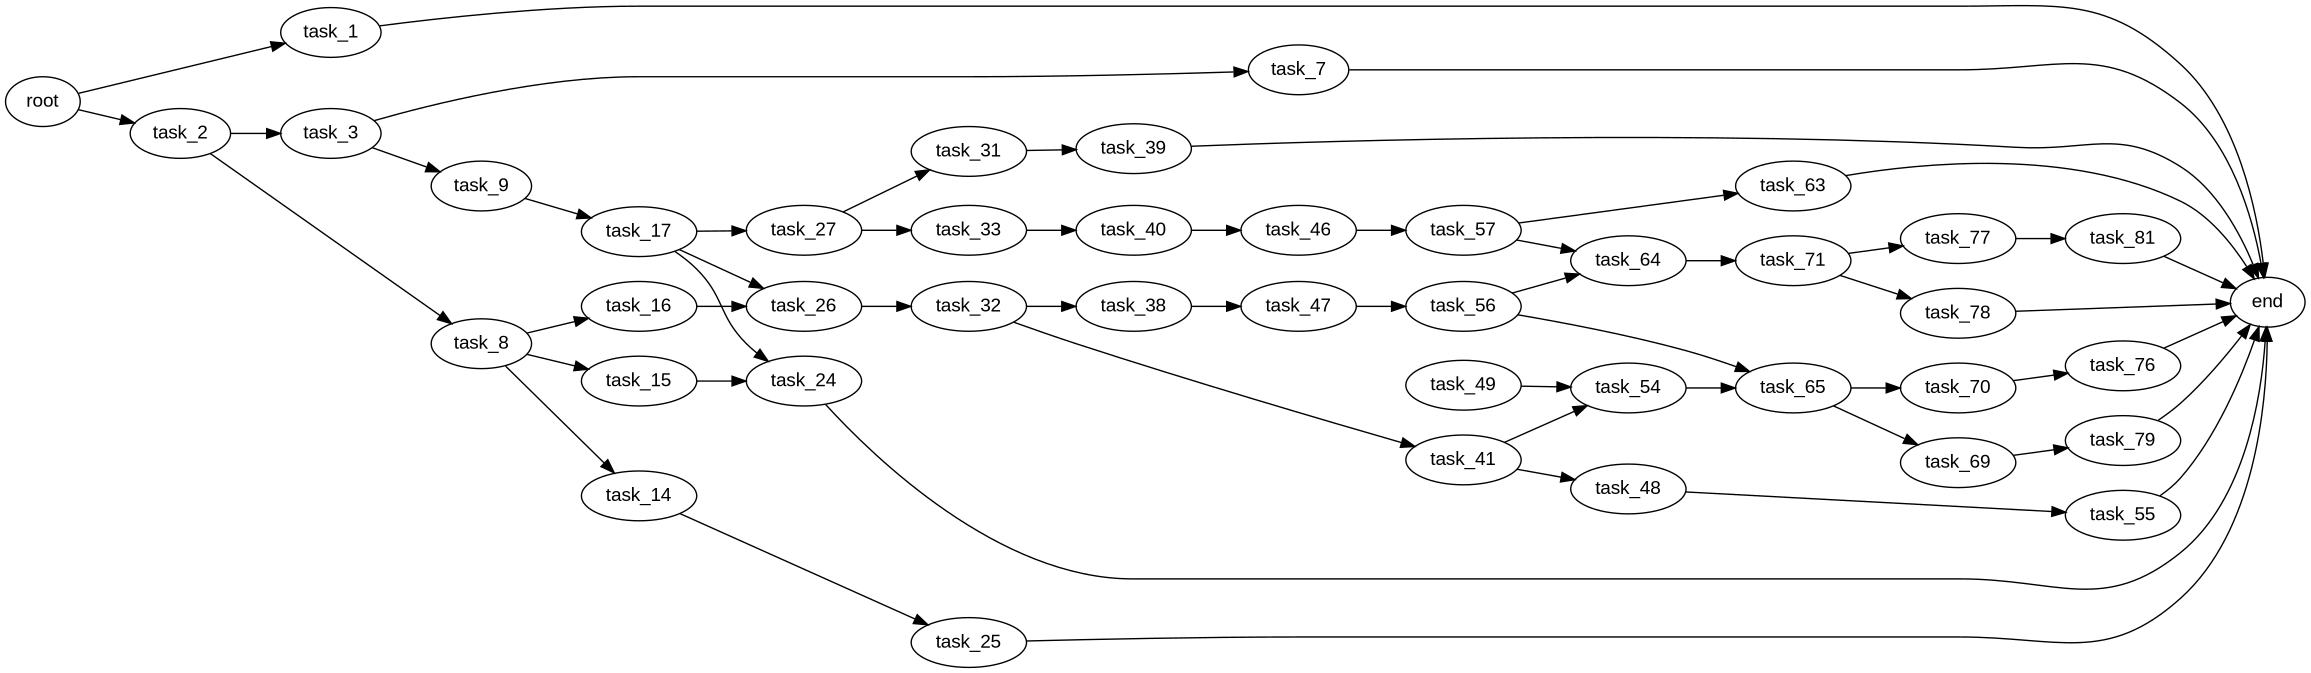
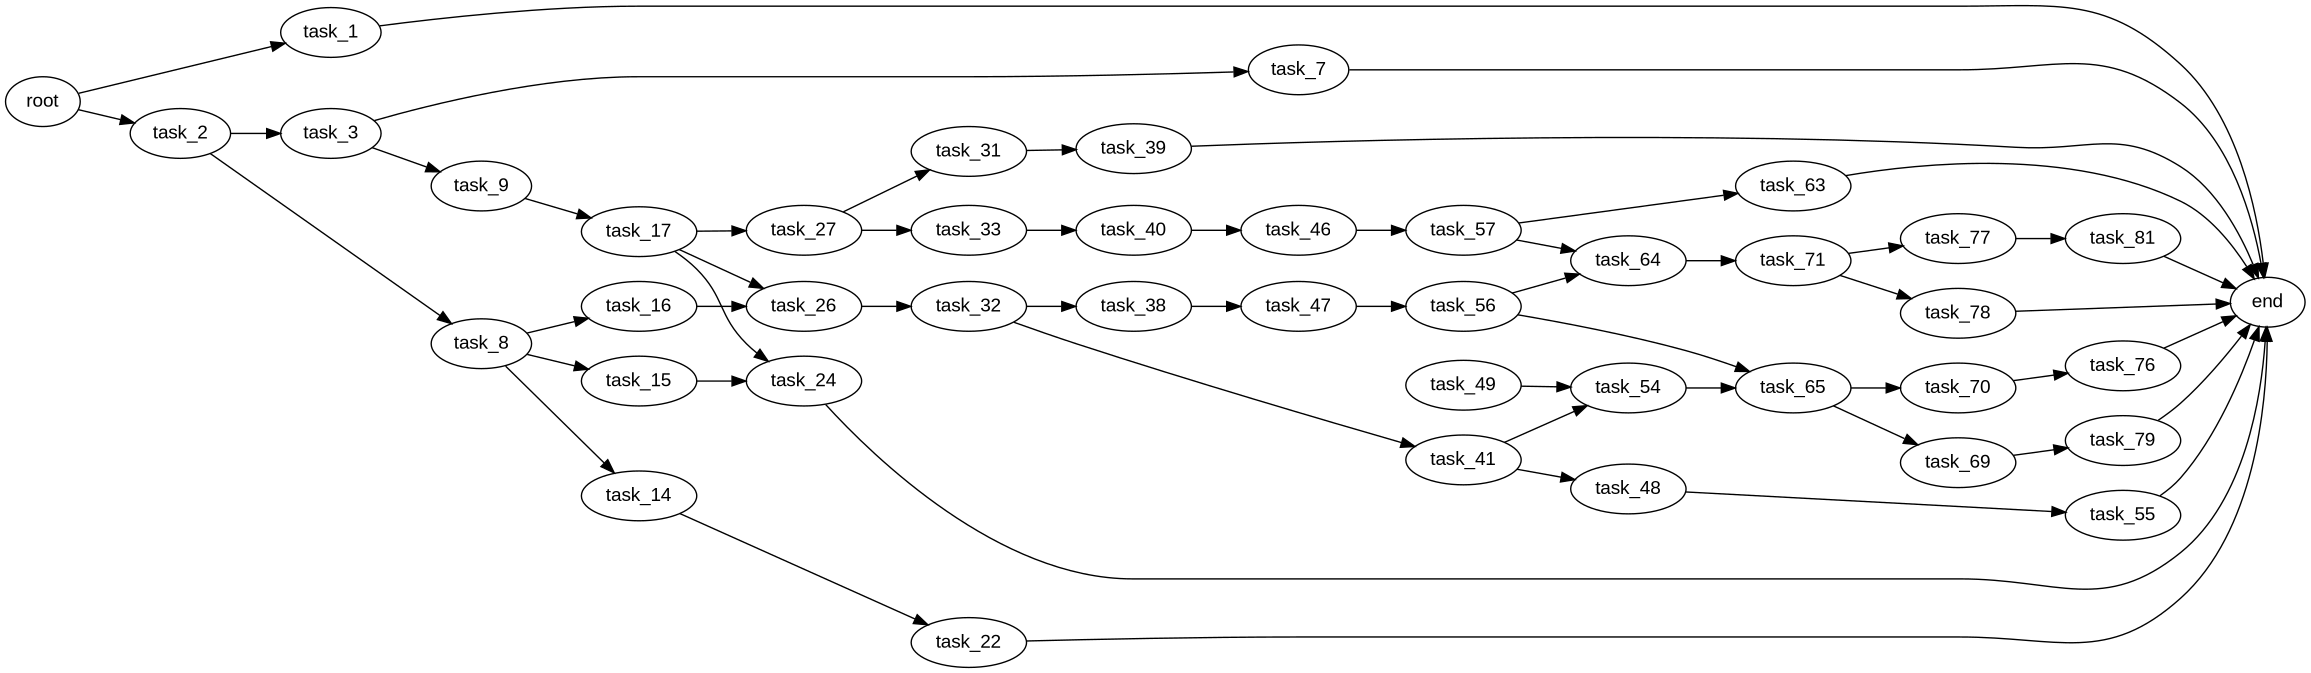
node "task_25": label "task_25" -> "task_22"
